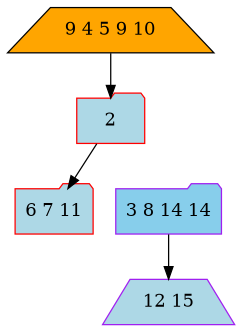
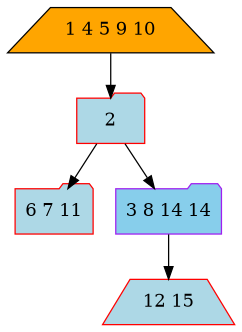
node "9 4 5 9 10": label "9 4 5 9 10" -> "1 4 5 9 10"
edge "2" -> "3 8 14 14": added
node "12 15": color purple -> red
